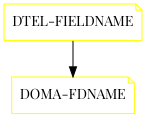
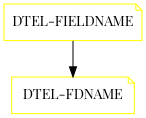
node "DOMA-FDNAME": label "DOMA-FDNAME" -> "DTEL-FDNAME"
